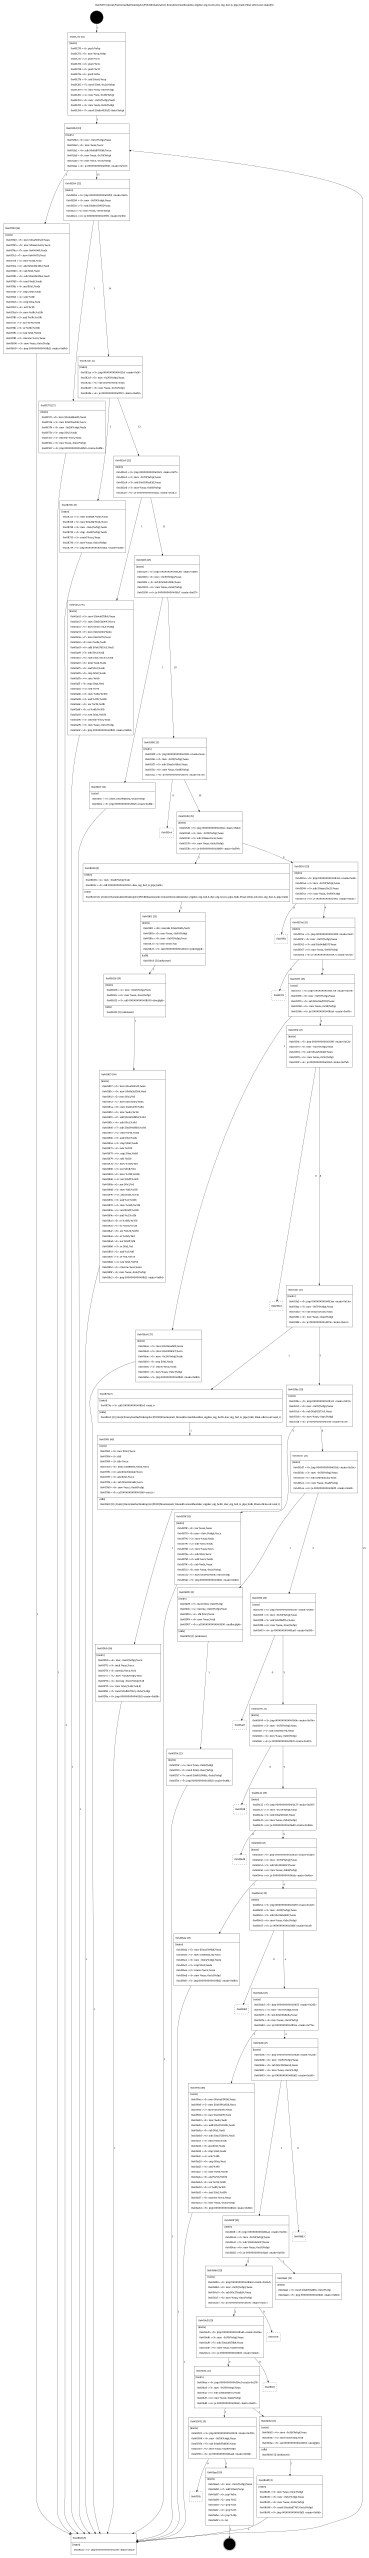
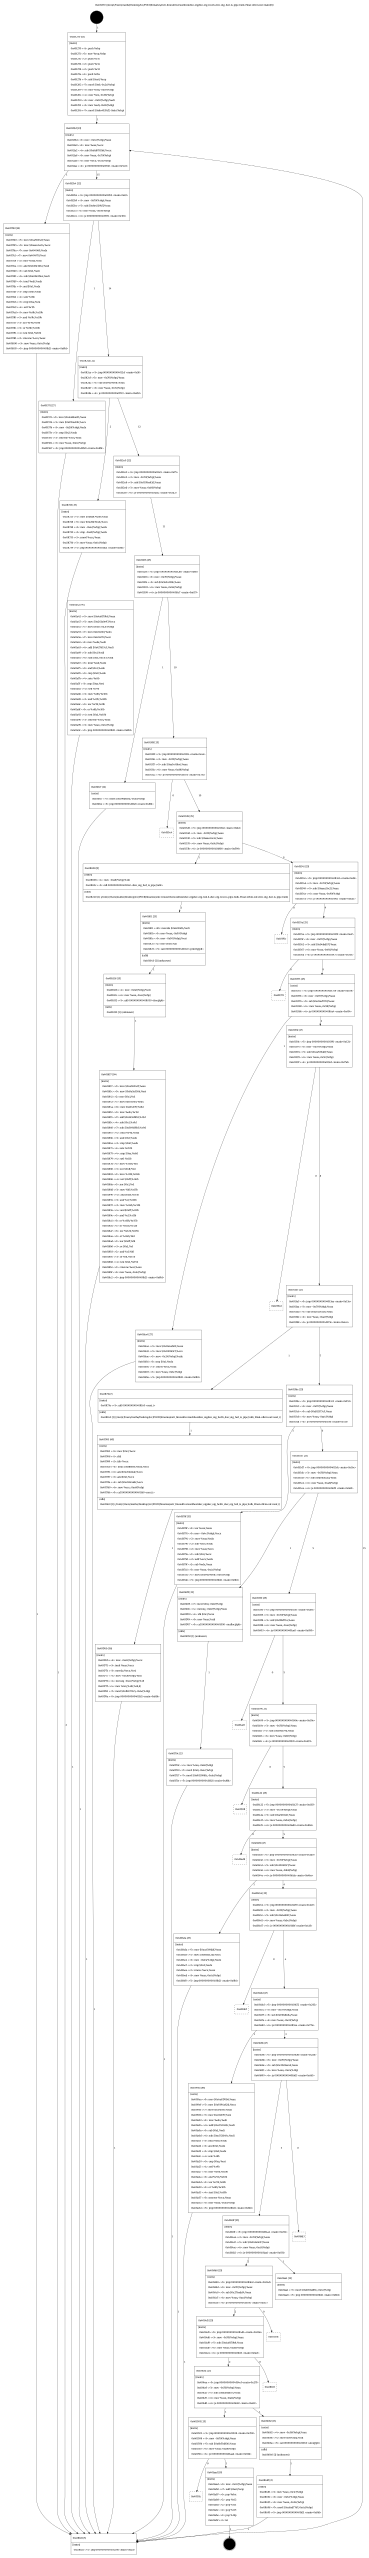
edge "0x4012e0 [22]" -> "0x401a42 [95]": removed, label "1"
